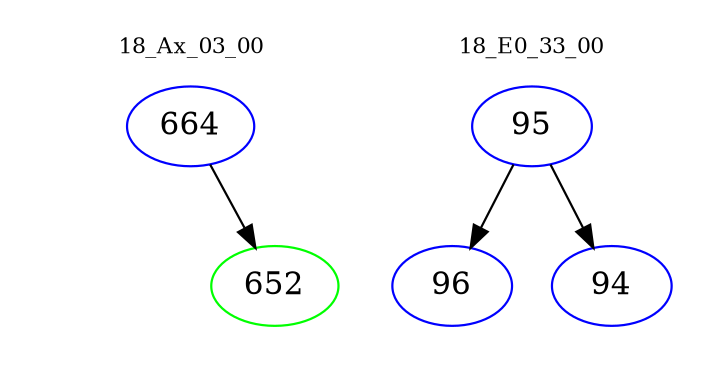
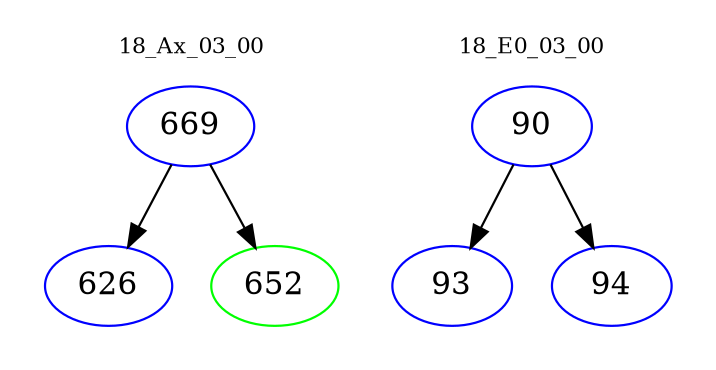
cluster "18_E0_33_00": label "18_E0_33_00" -> "18_E0_03_00"
node "664": label "664" -> "669"
node "95": label "95" -> "90"
node "626": added
node "96": label "96" -> "93"
